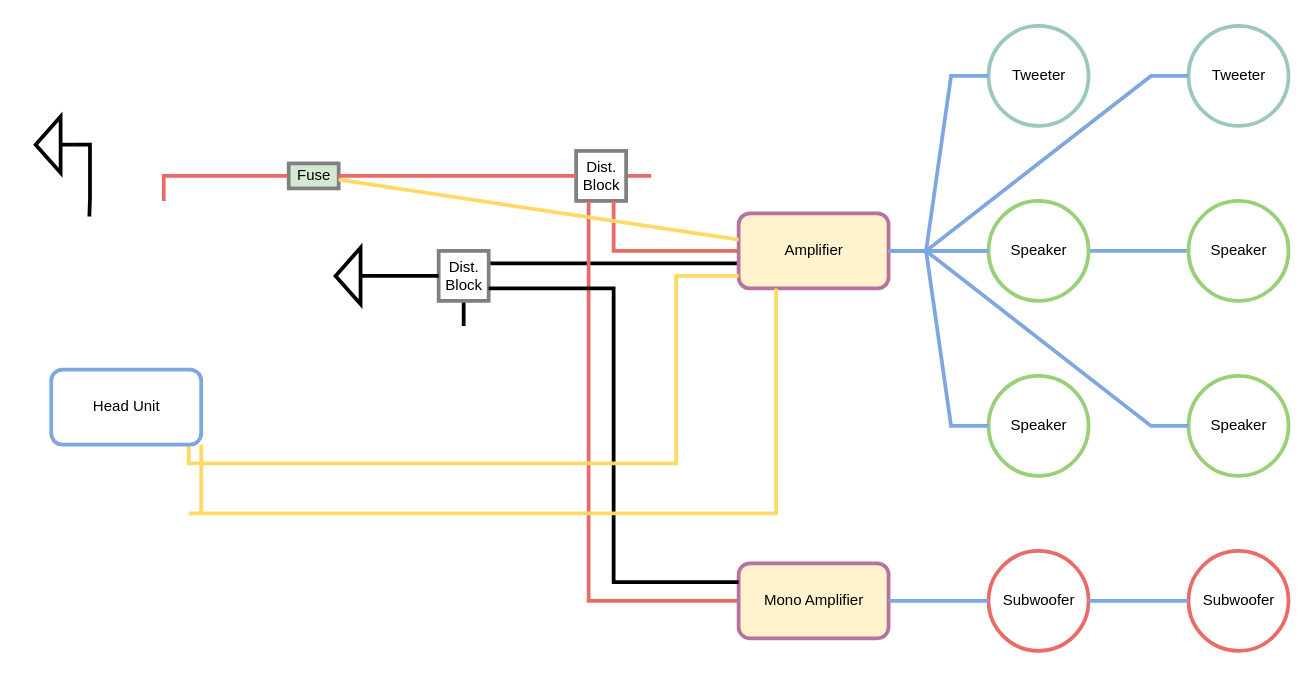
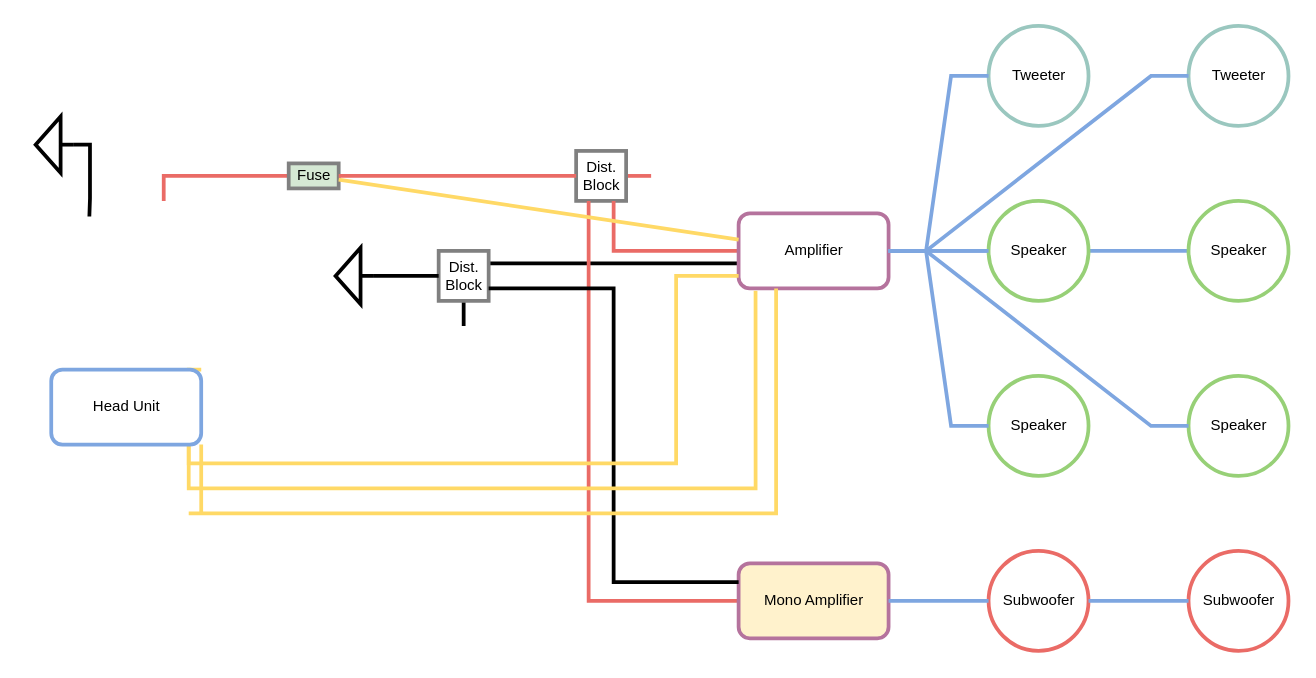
node "Amplifier": fillcolor #fff2cc -> #ffffff
edge "Amplifier" -- "Head Unit": added
